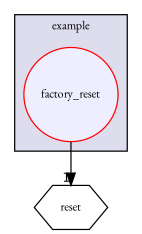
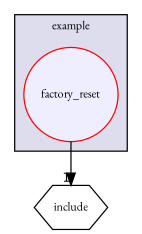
node "reset": label "reset" -> "include"
